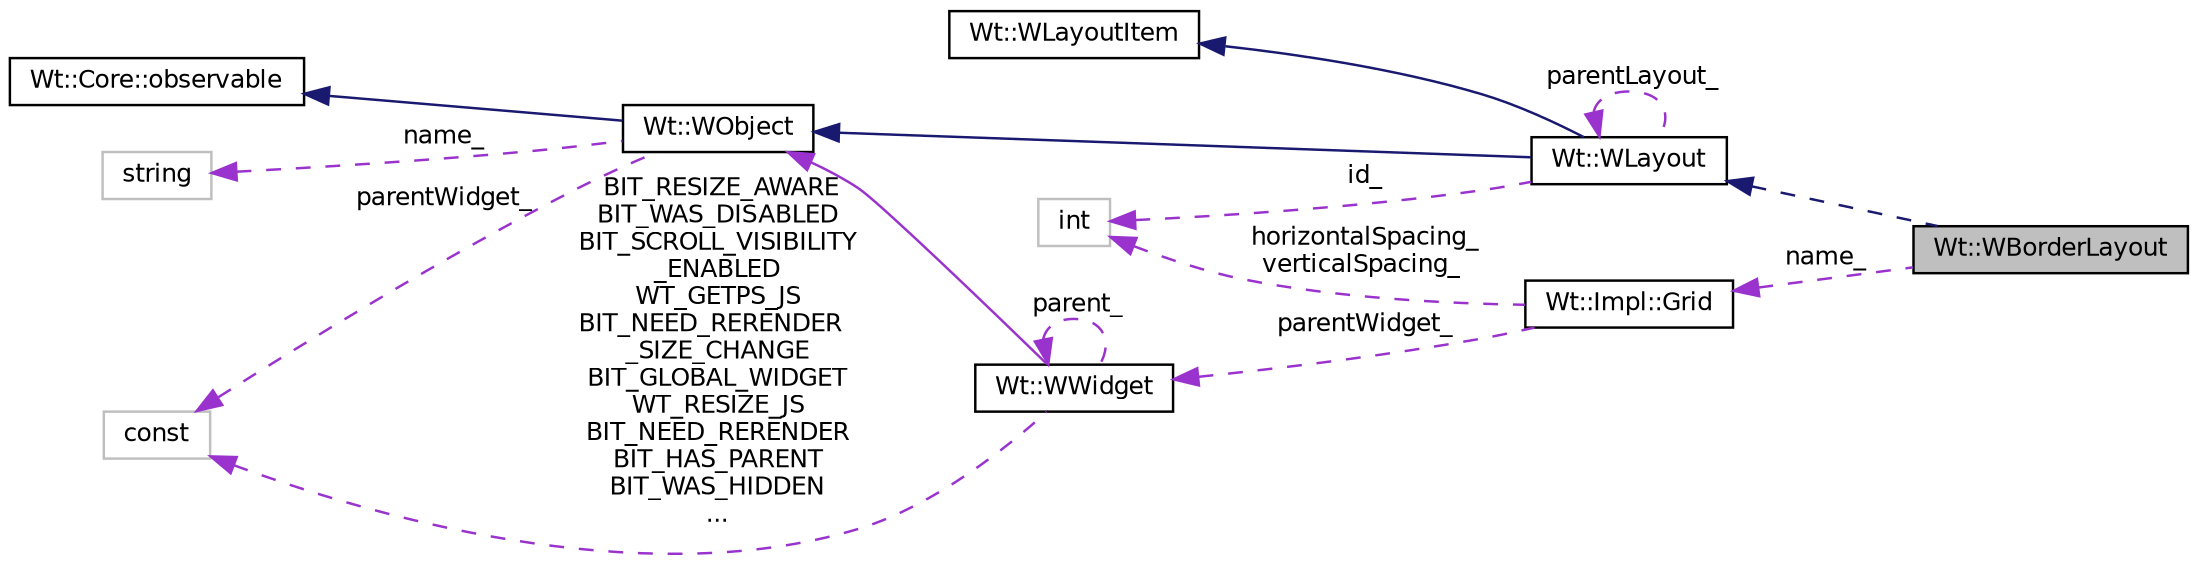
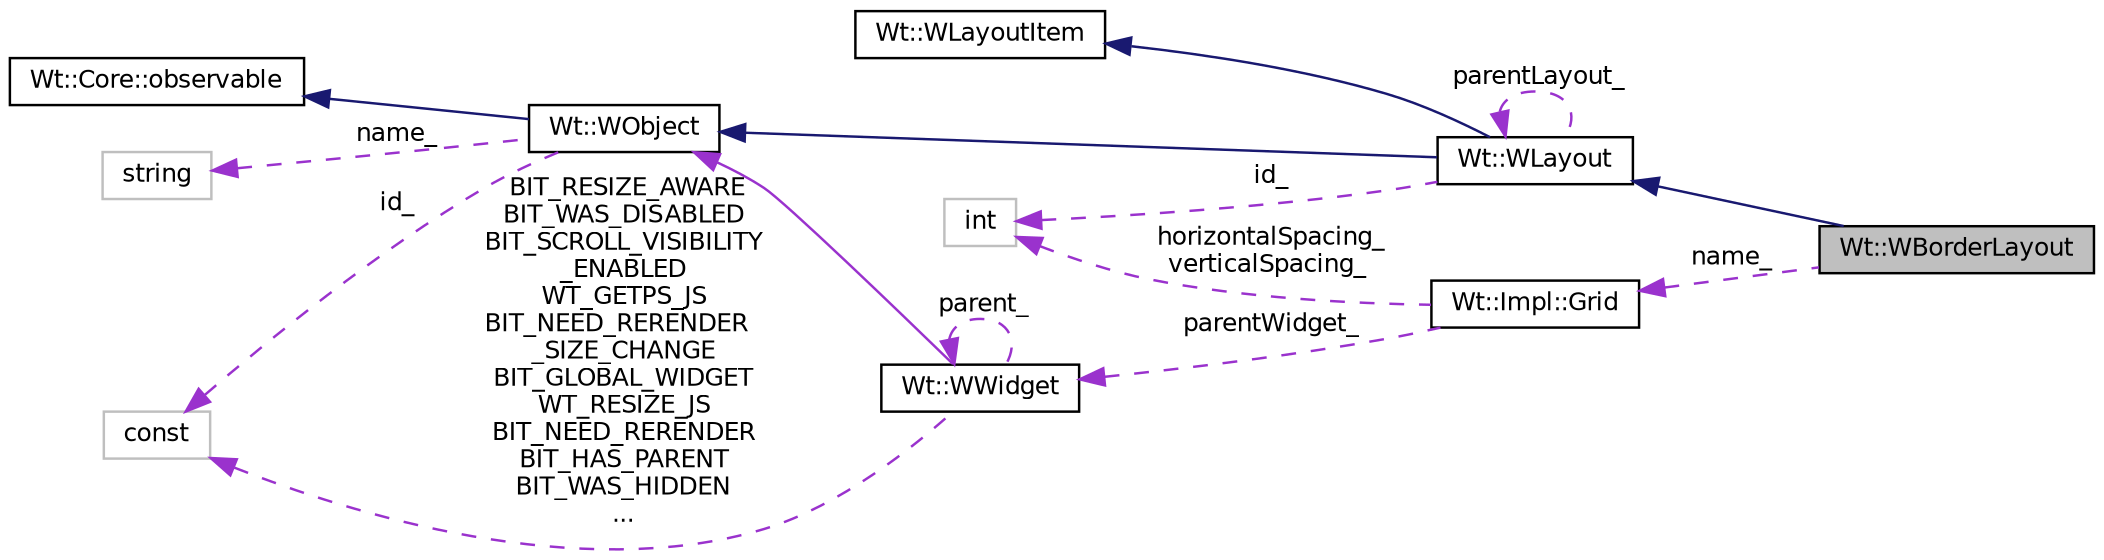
edge "Wt::WObject" -> "const": label " parentWidget_" -> " id_"
edge "Wt::WBorderLayout" -> "Wt::WLayout": style dashed -> solid
